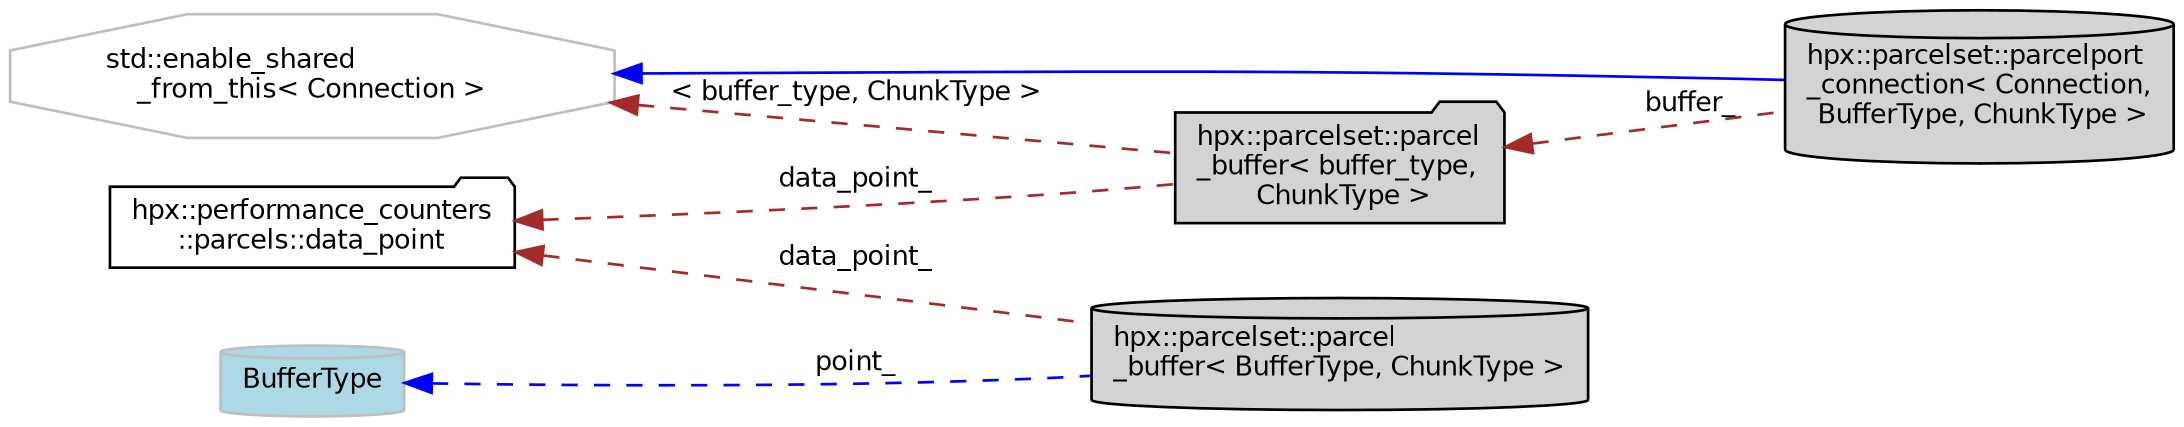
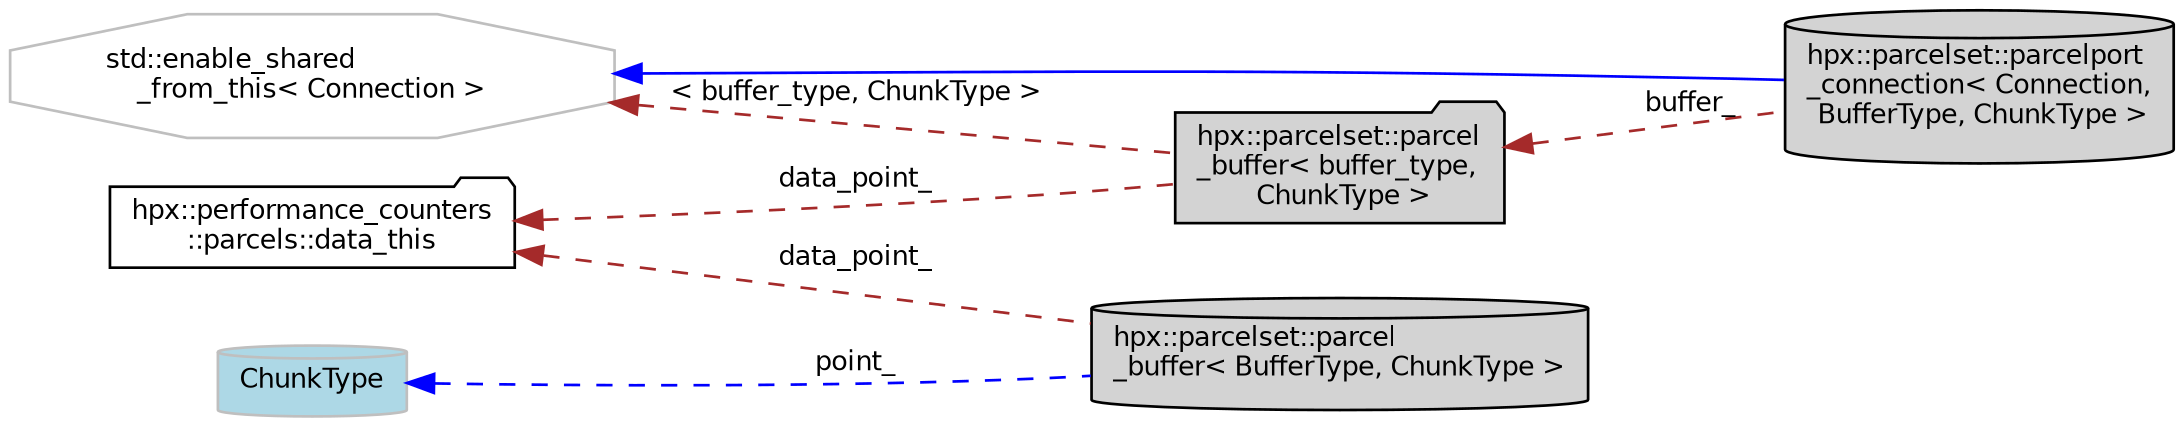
node "hpx::performance_counters ::parcels::data_point": label "hpx::performance_counters ::parcels::data_point" -> "hpx::performance_counters ::parcels::data_this"
node "BufferType": label "BufferType" -> "ChunkType"
